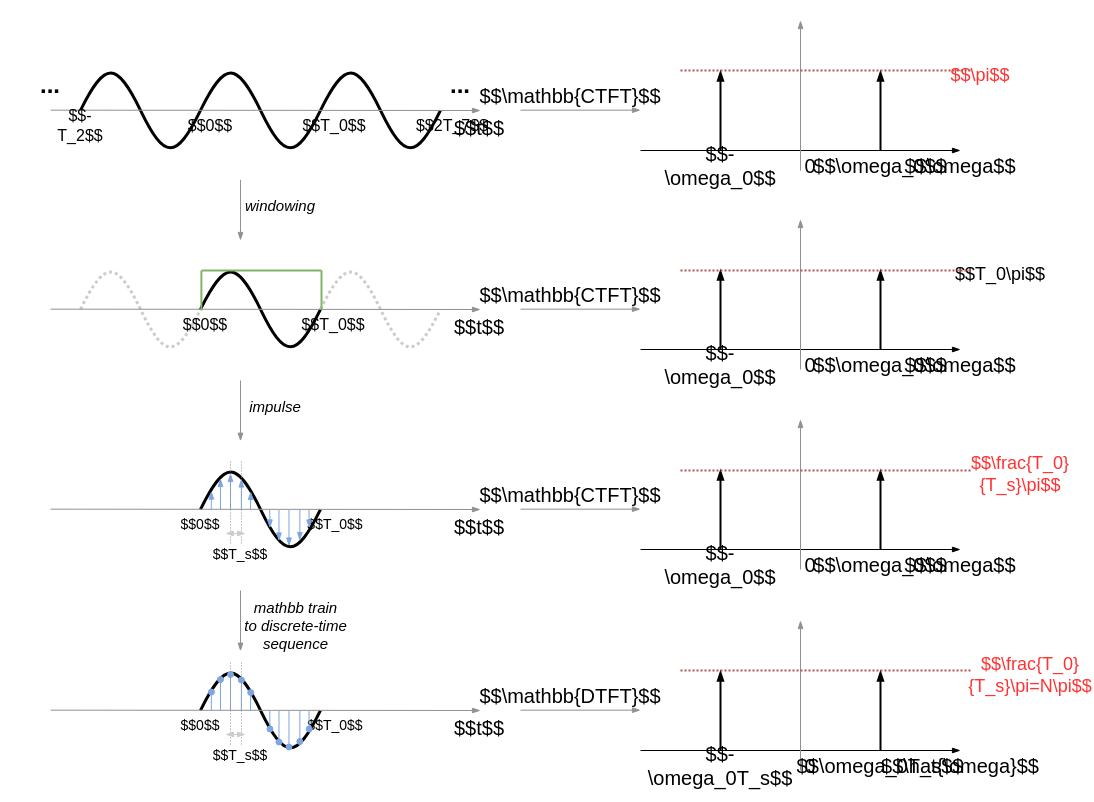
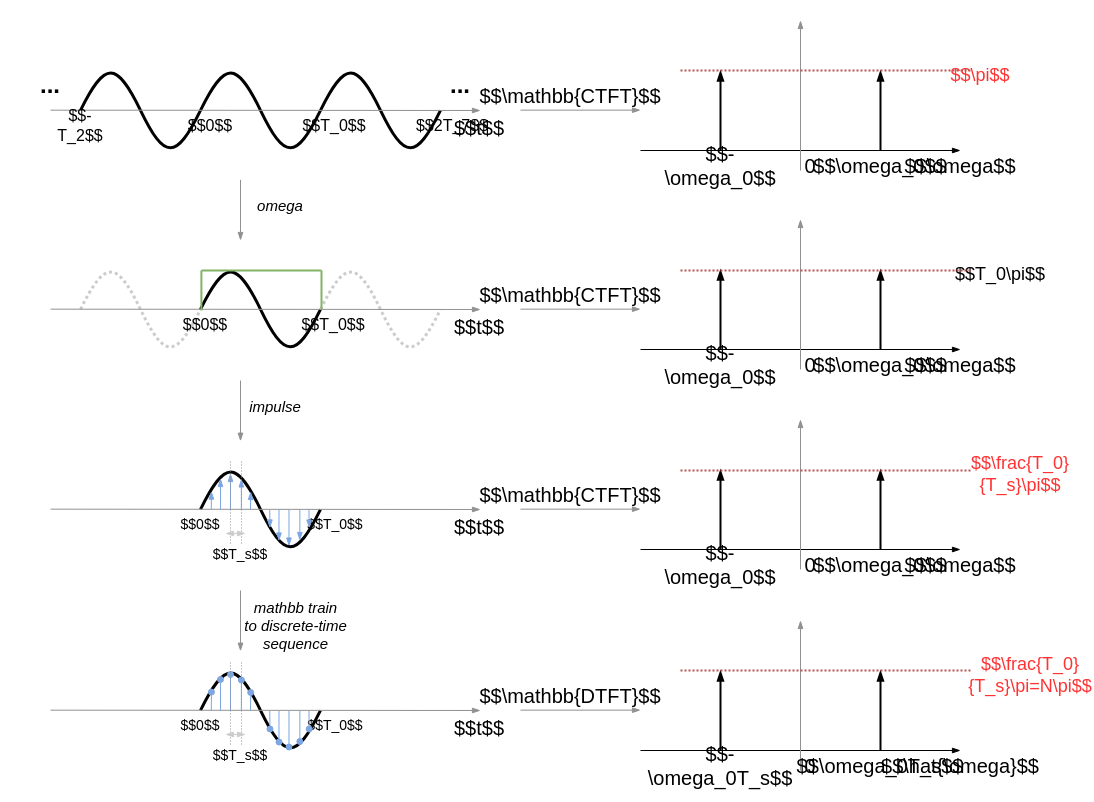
node "windowing": label "windowing" -> "omega"
